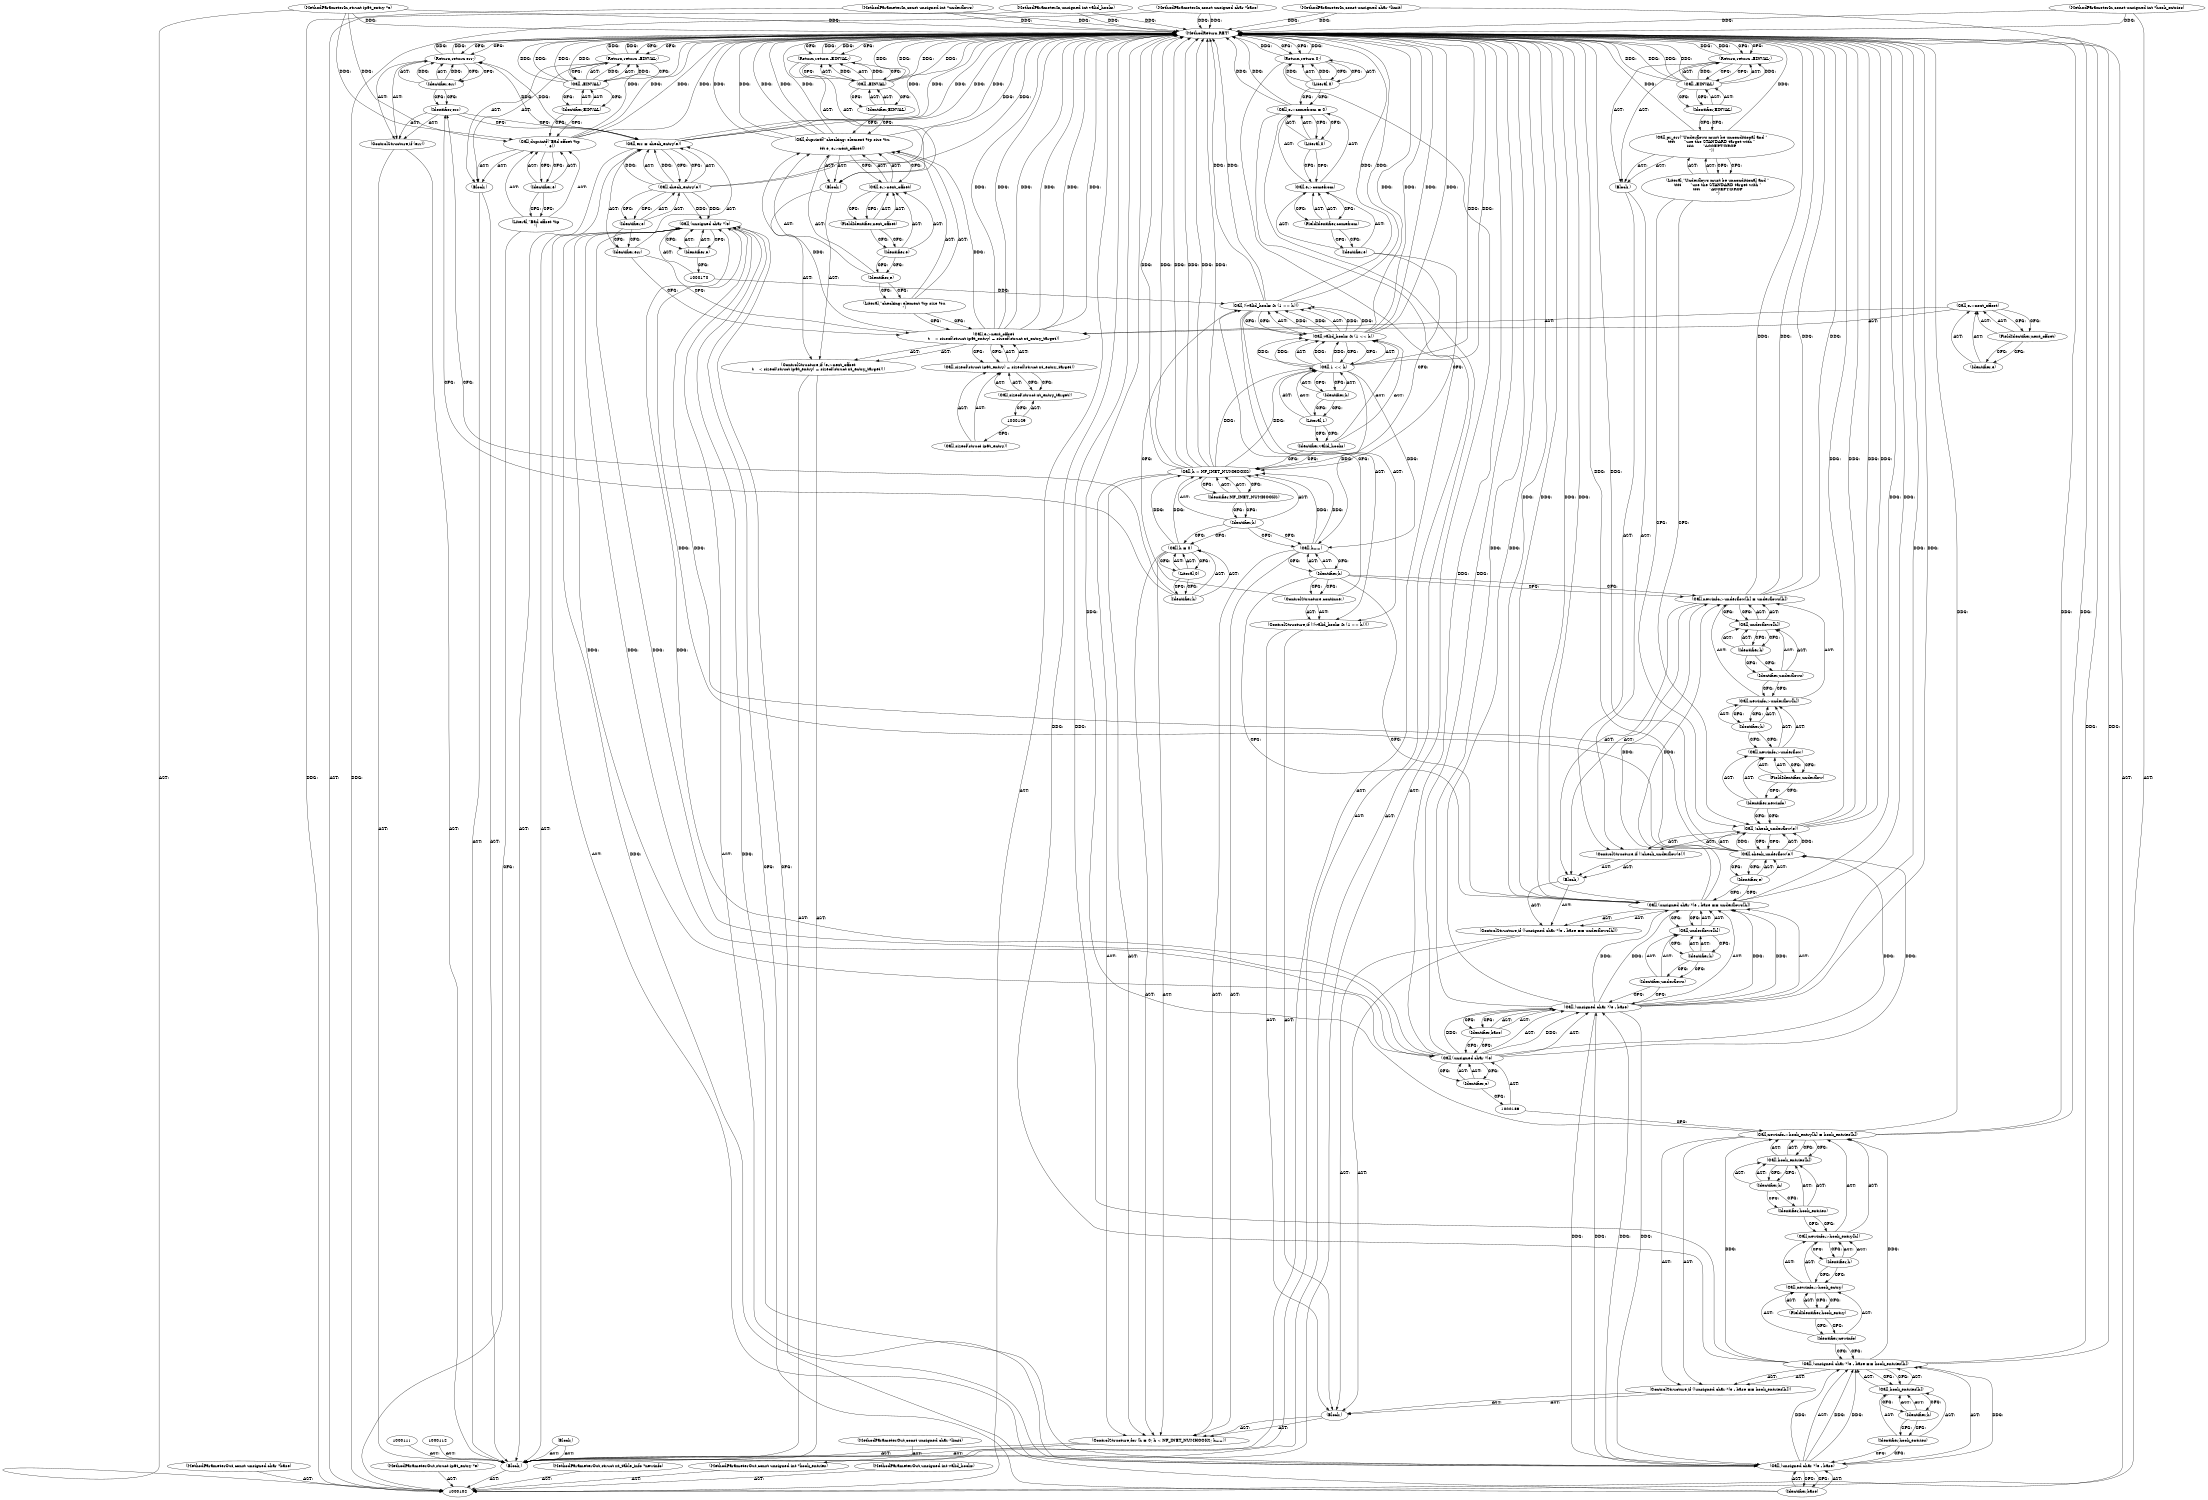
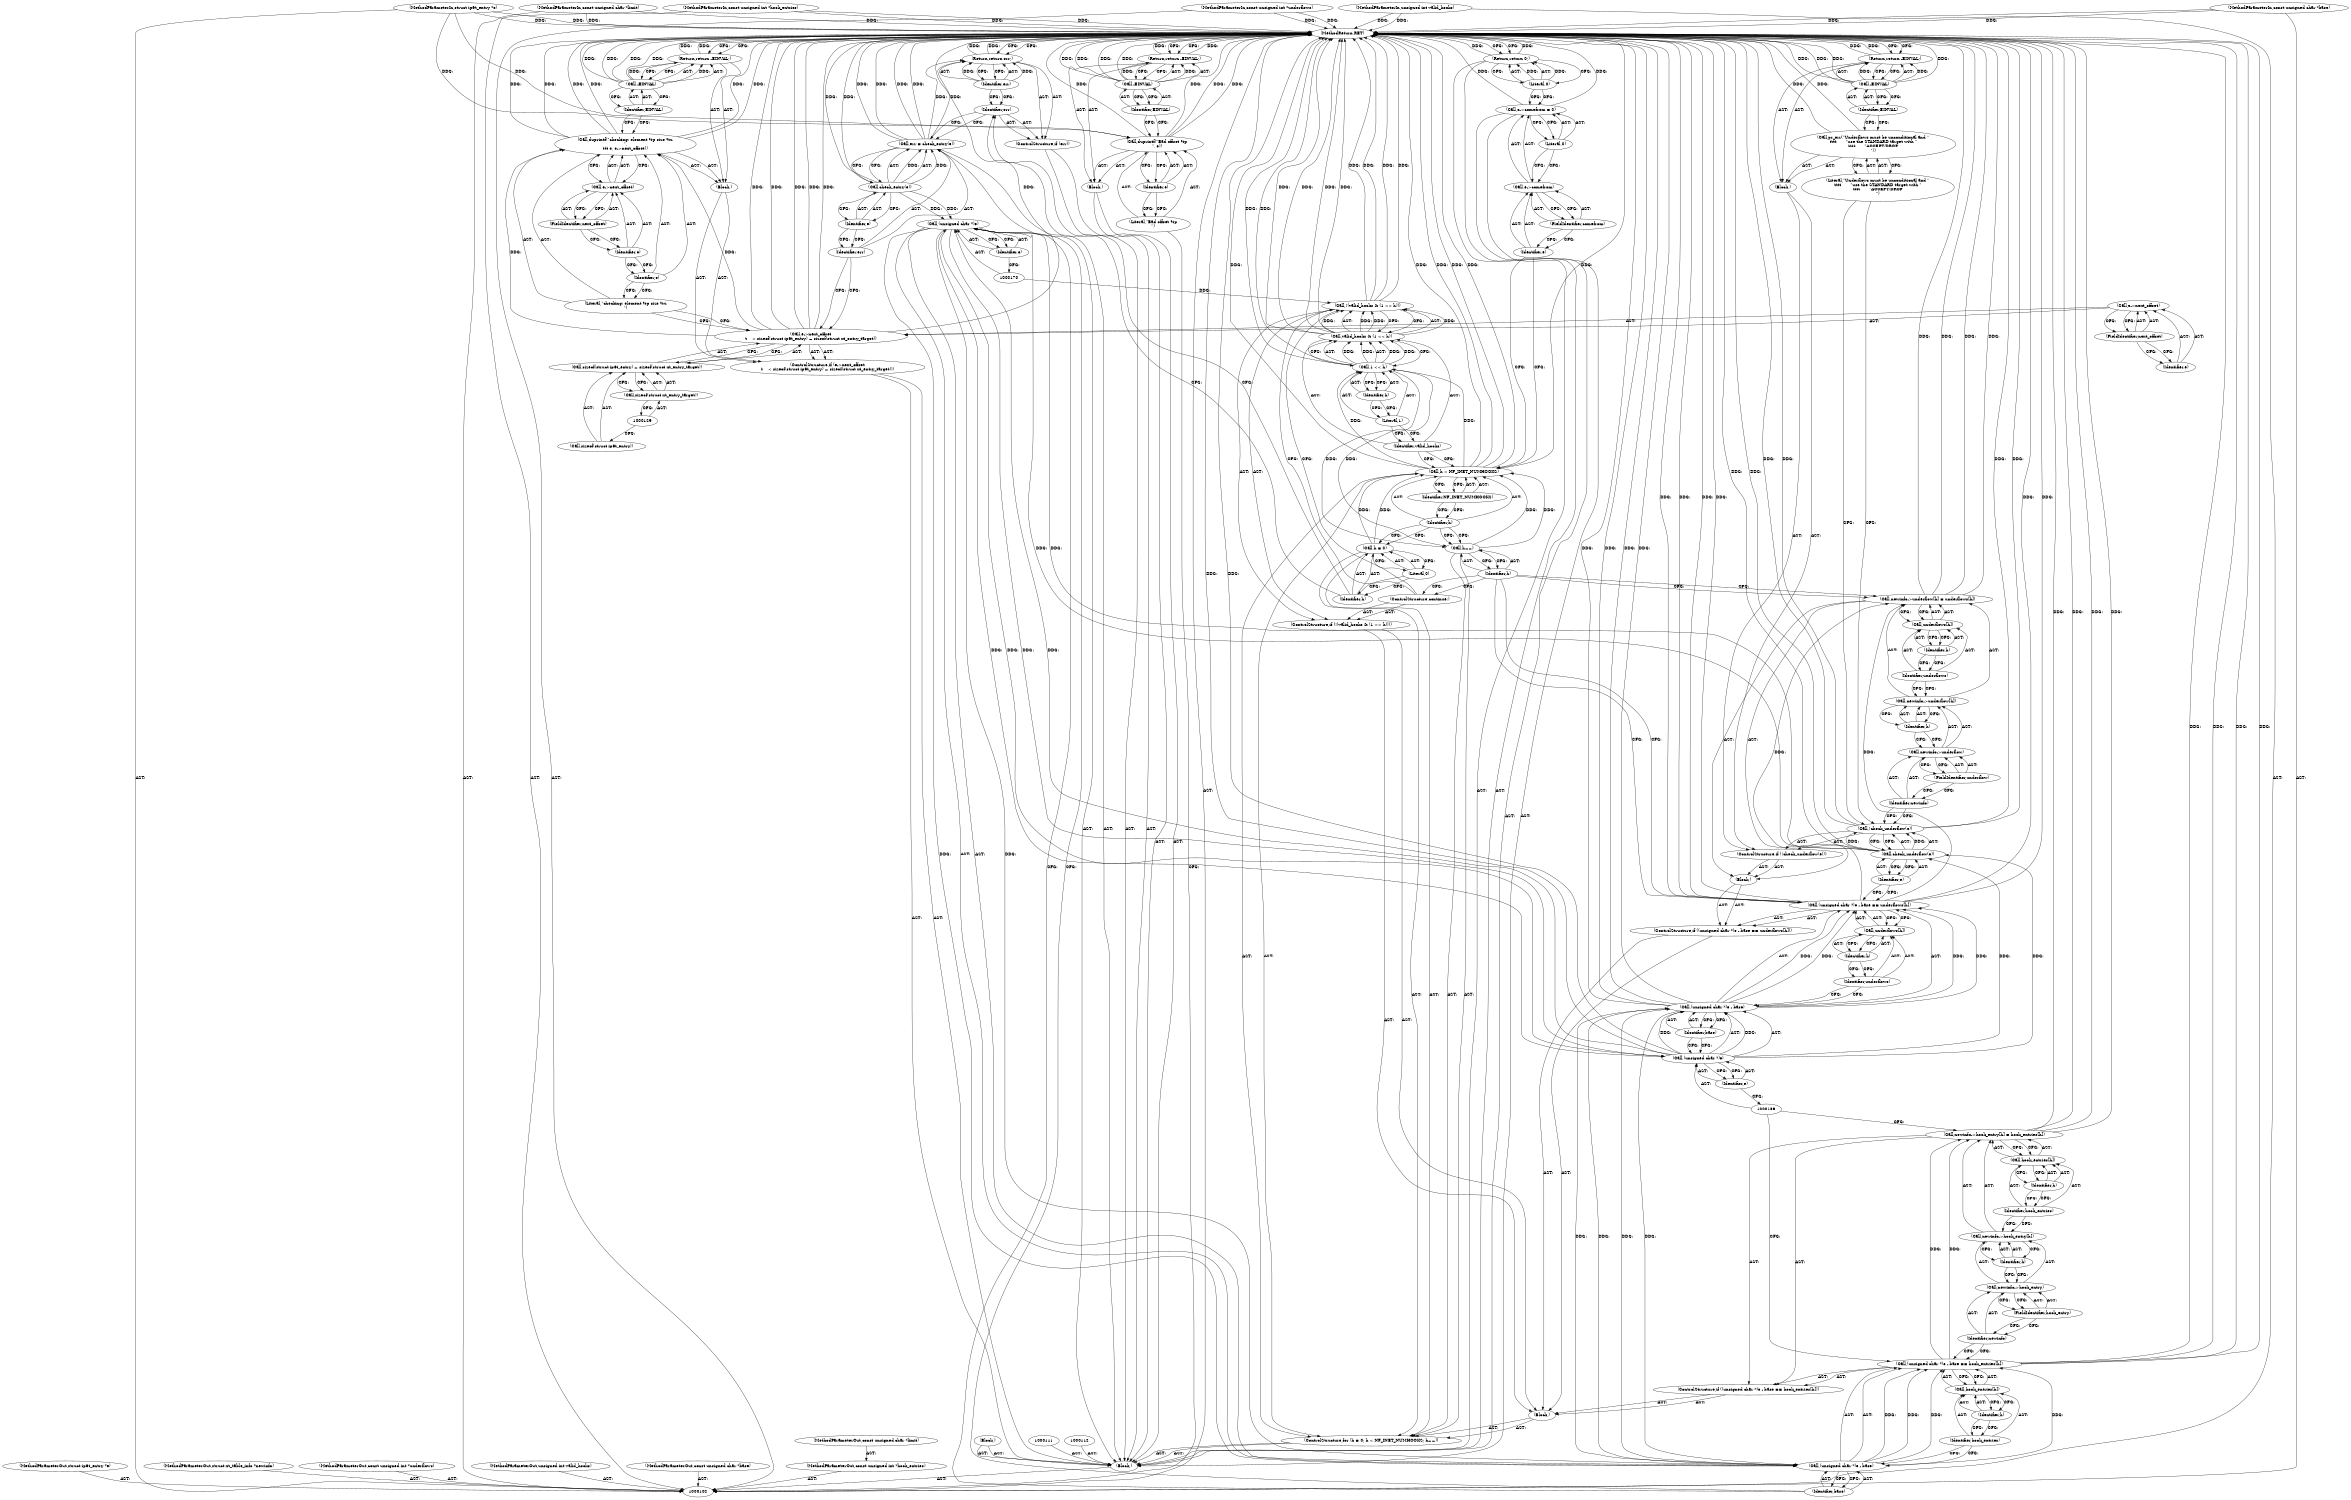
edge "(MethodParameterIn,const unsigned int *underflows)" -> "1000102": label "DDG: " -> "AST: "
edge "(MethodParameterIn,const unsigned char *base)" -> "1000102": label "DDG: " -> "AST: "
edge "1000189" -> "(Call,(unsigned char *)e - base == hook_entries[h])": added, label "CFG:"
node "(MethodParameterOut,const unsigned int *underflows)": added
